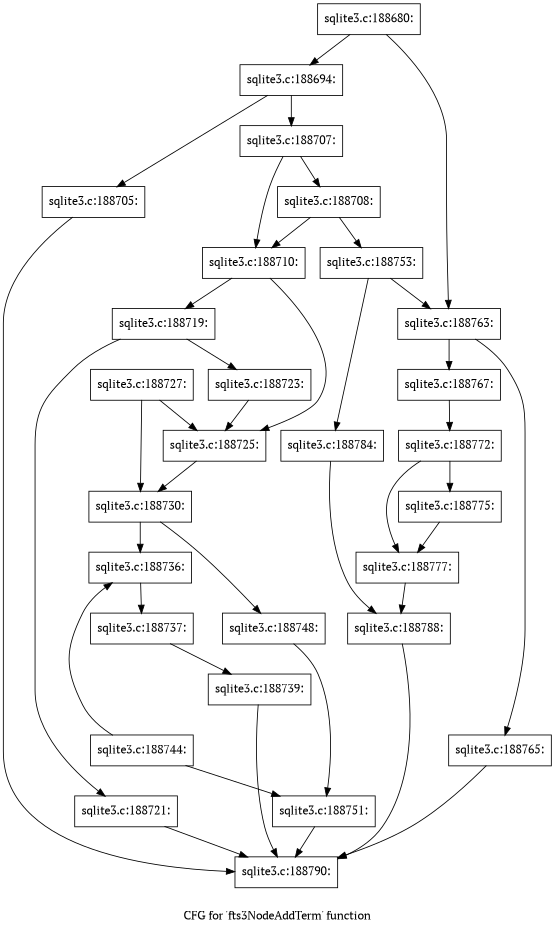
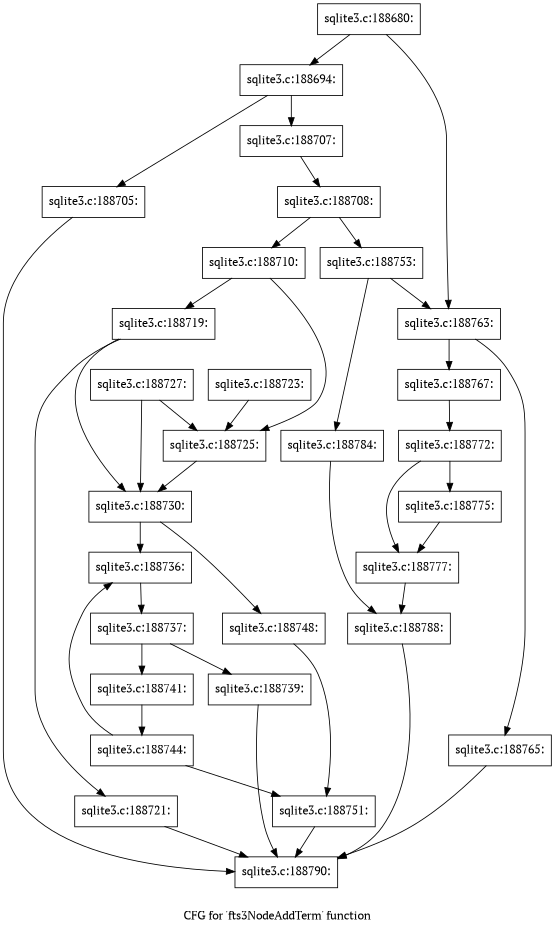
edge "sqlite3.c:188707:" -> "sqlite3.c:188710:": removed
edge "sqlite3.c:188719:" -> "sqlite3.c:188723:": now "sqlite3.c:188719:" -> "sqlite3.c:188730:"
node "sqlite3.c:188741:": added
